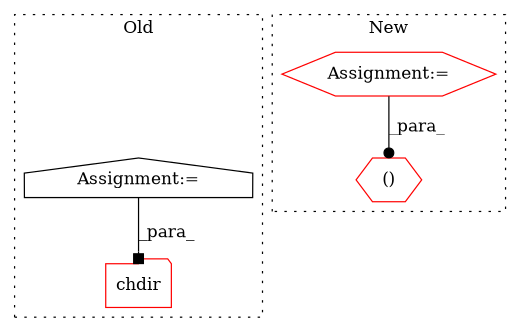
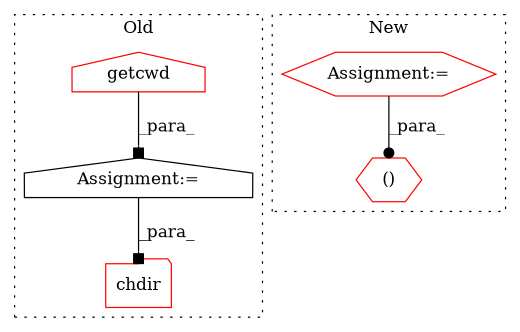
node "getcwd": added
